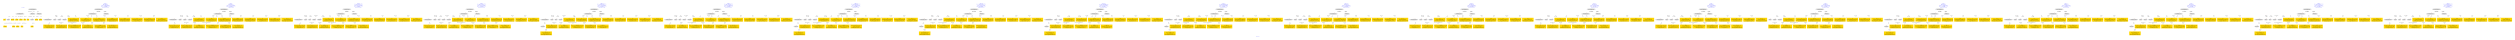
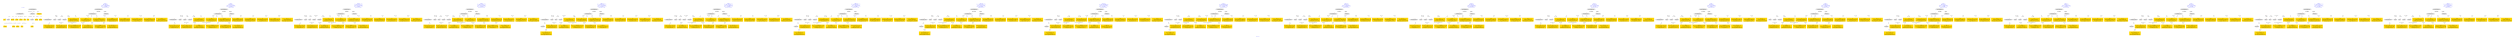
node "WebResource2": fillcolor lightgray -> gold
